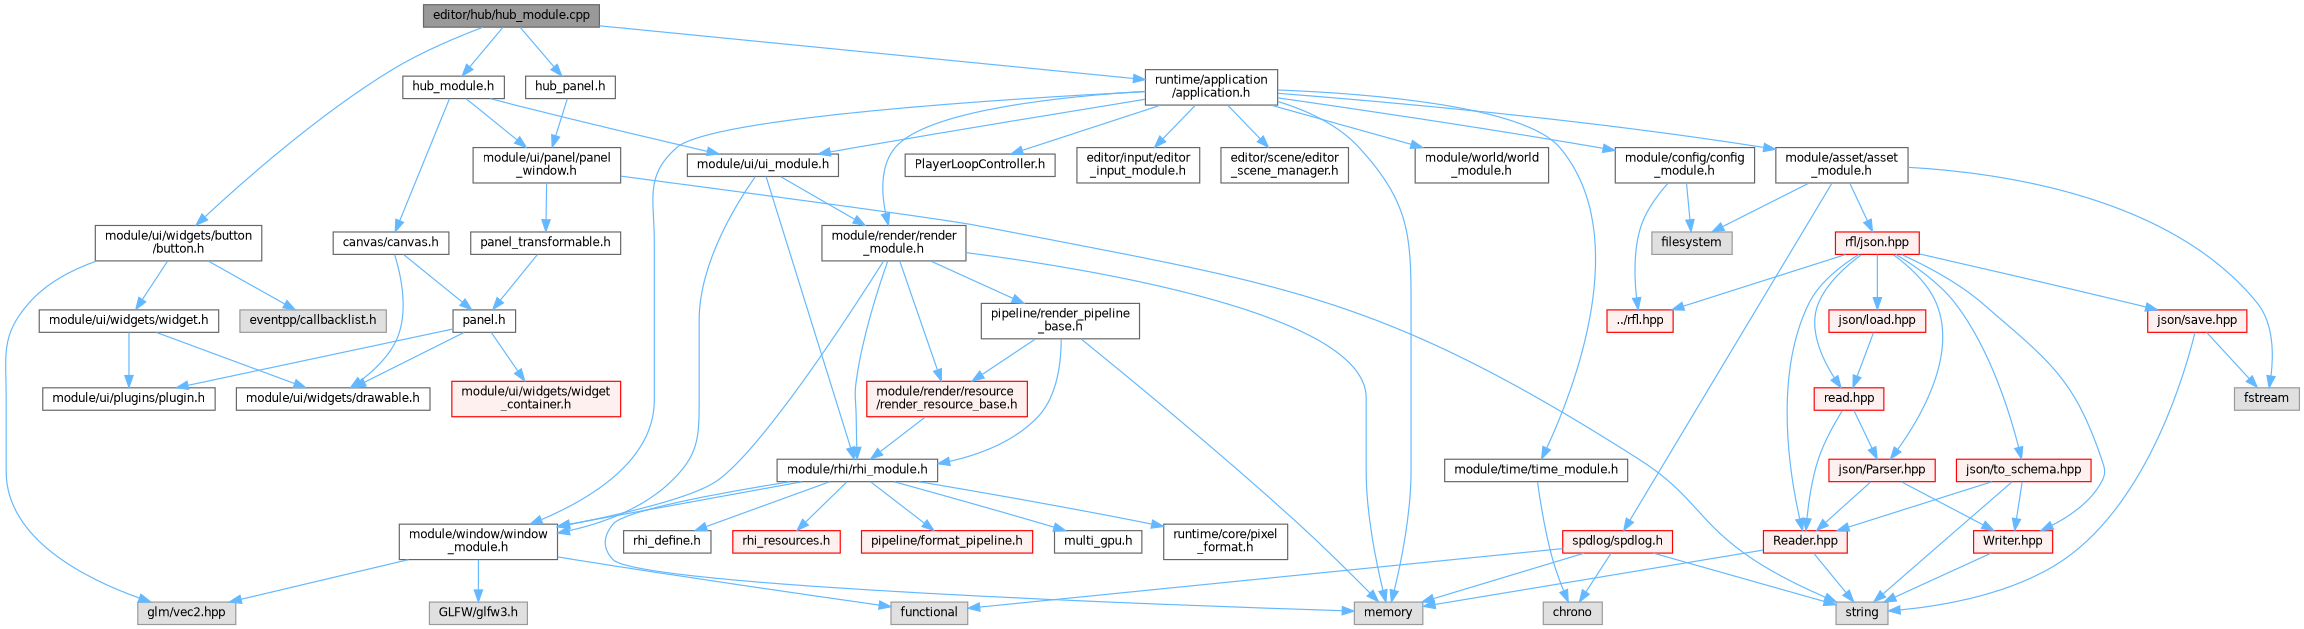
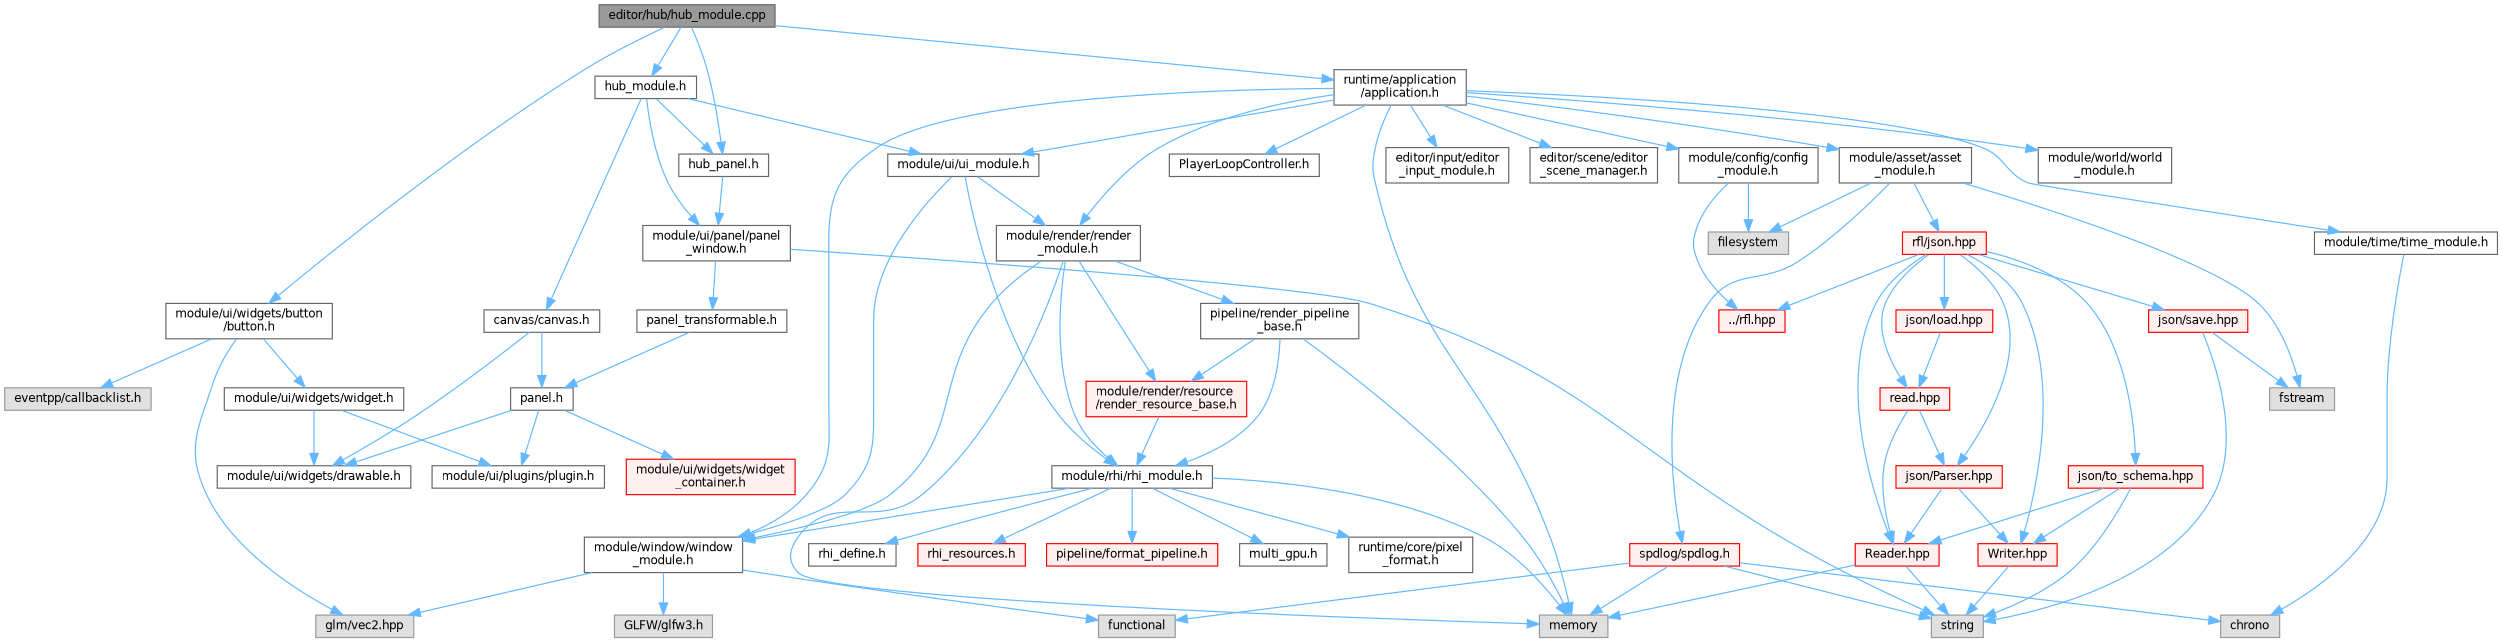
edge "hub_module.h" -> "hub_panel.h": added
